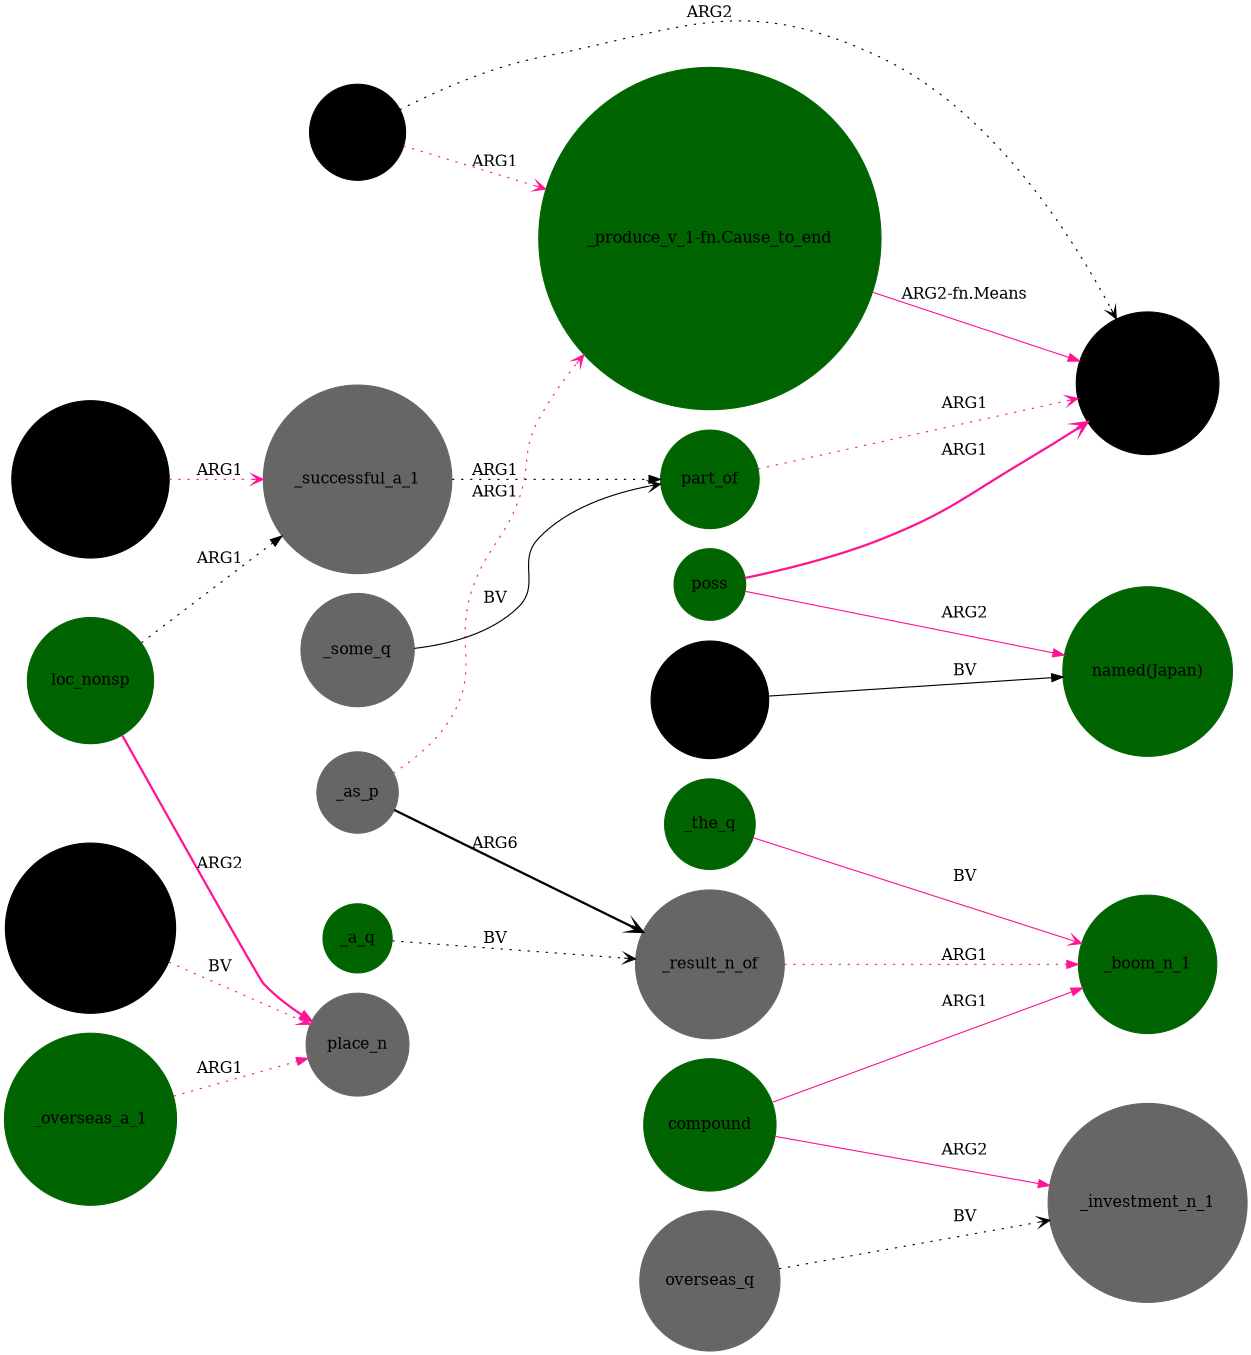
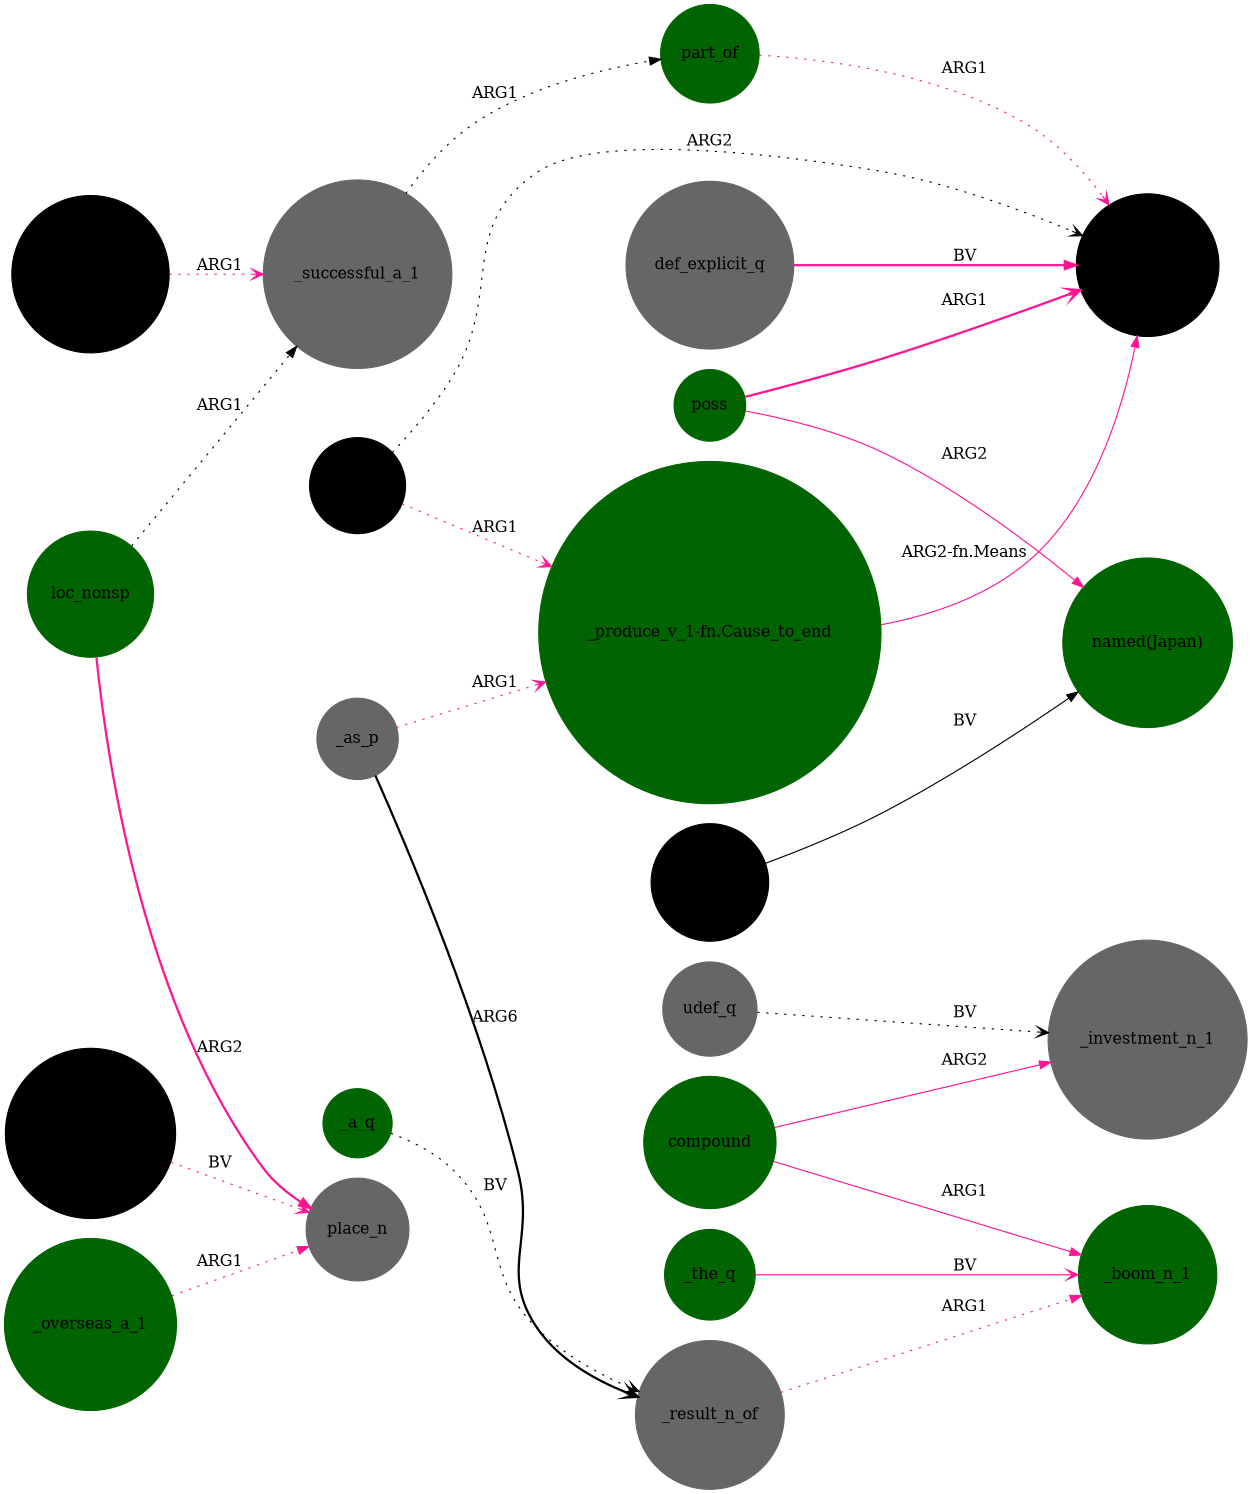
node "def_explicit_q": added
node "_some_q": removed
node "overseas_q": label "overseas_q" -> "udef_q"
